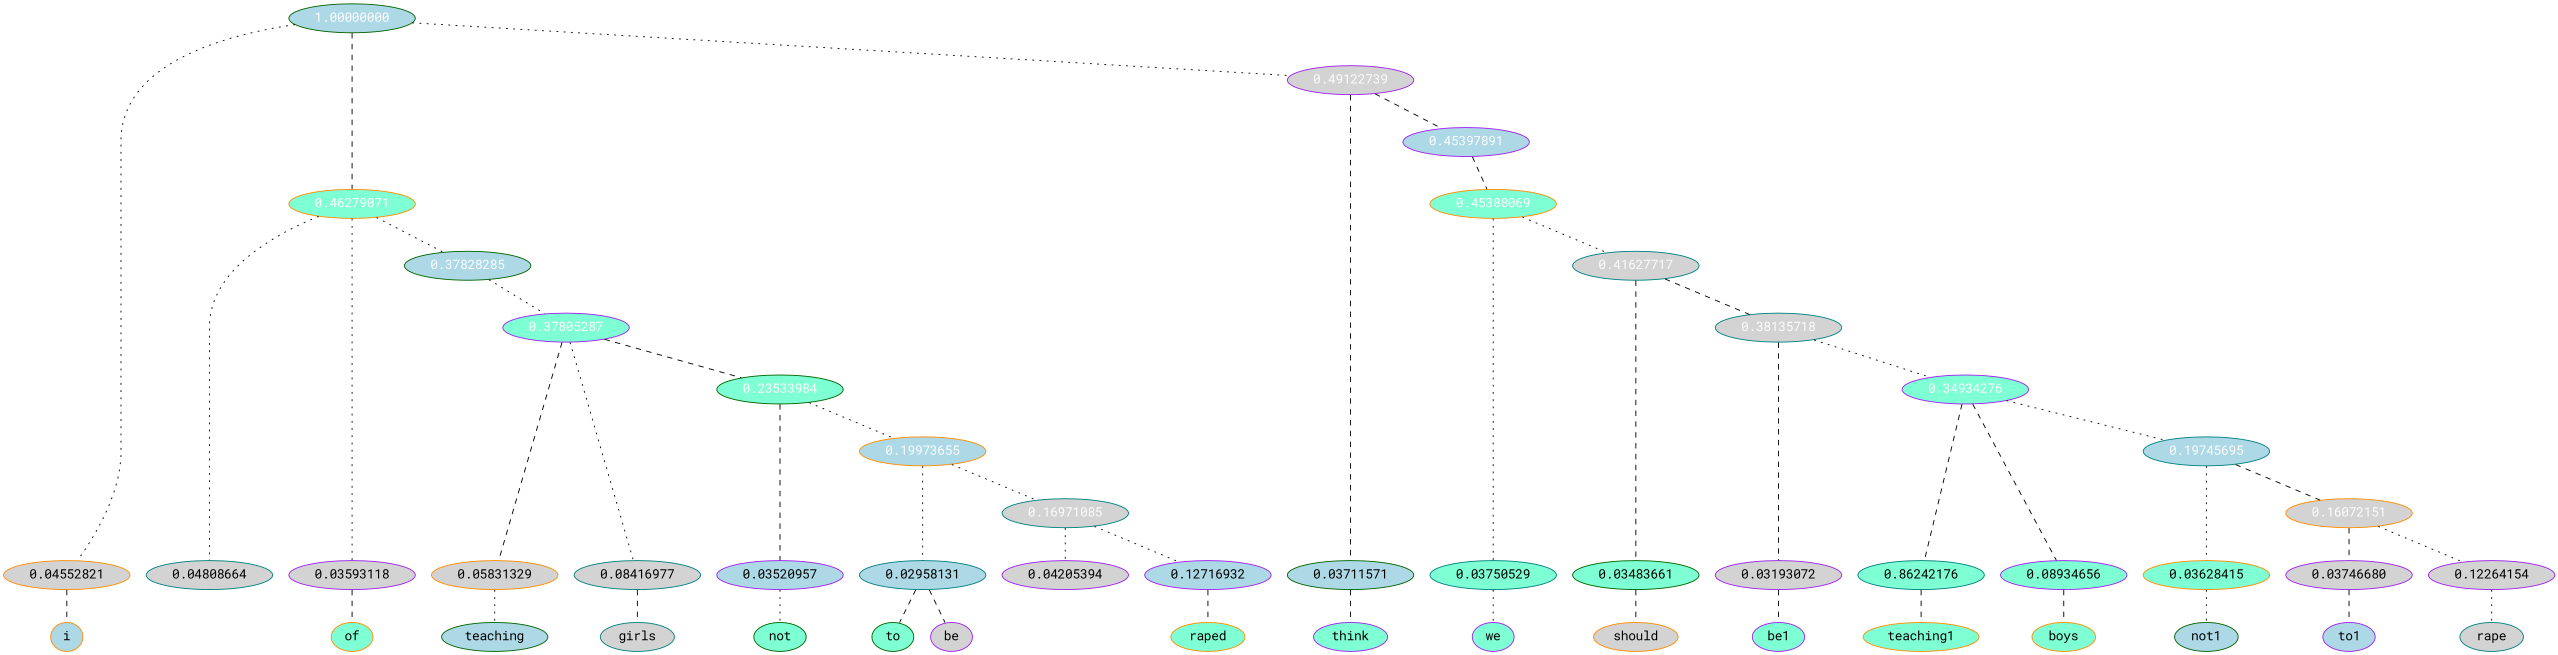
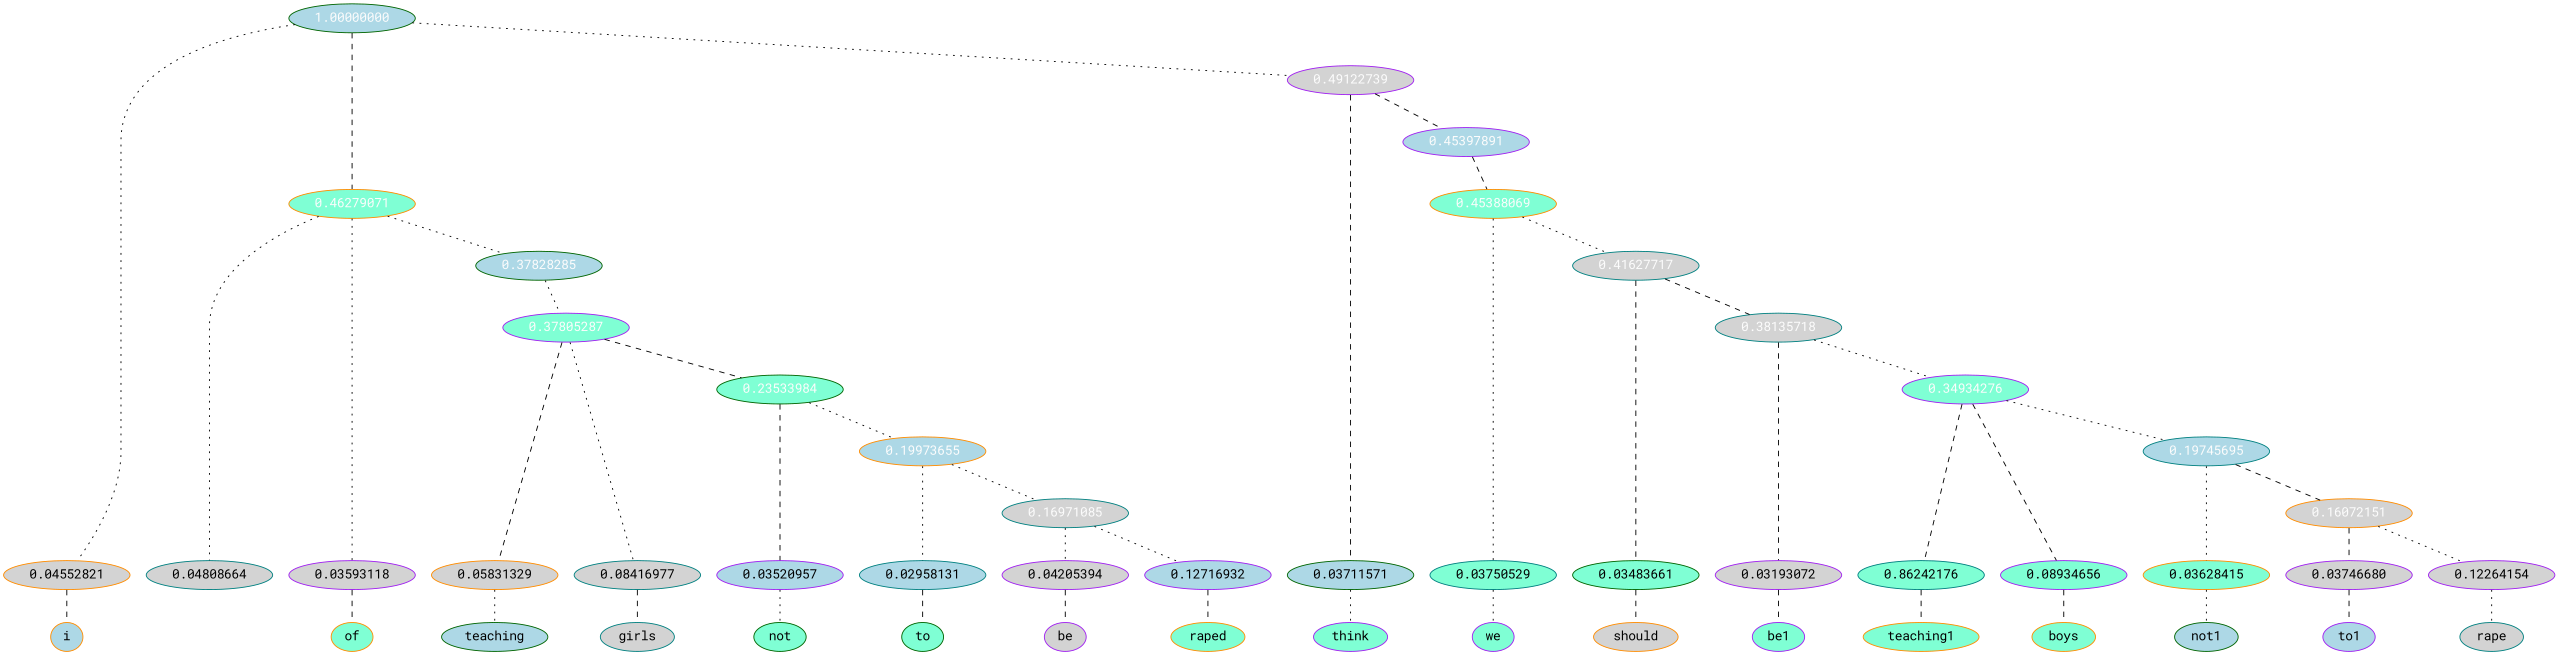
edge "0.02958131" -- "be": now "0.04205394" -- "be"
edge "0.03711571" -- "think": style dashed -> dotted
